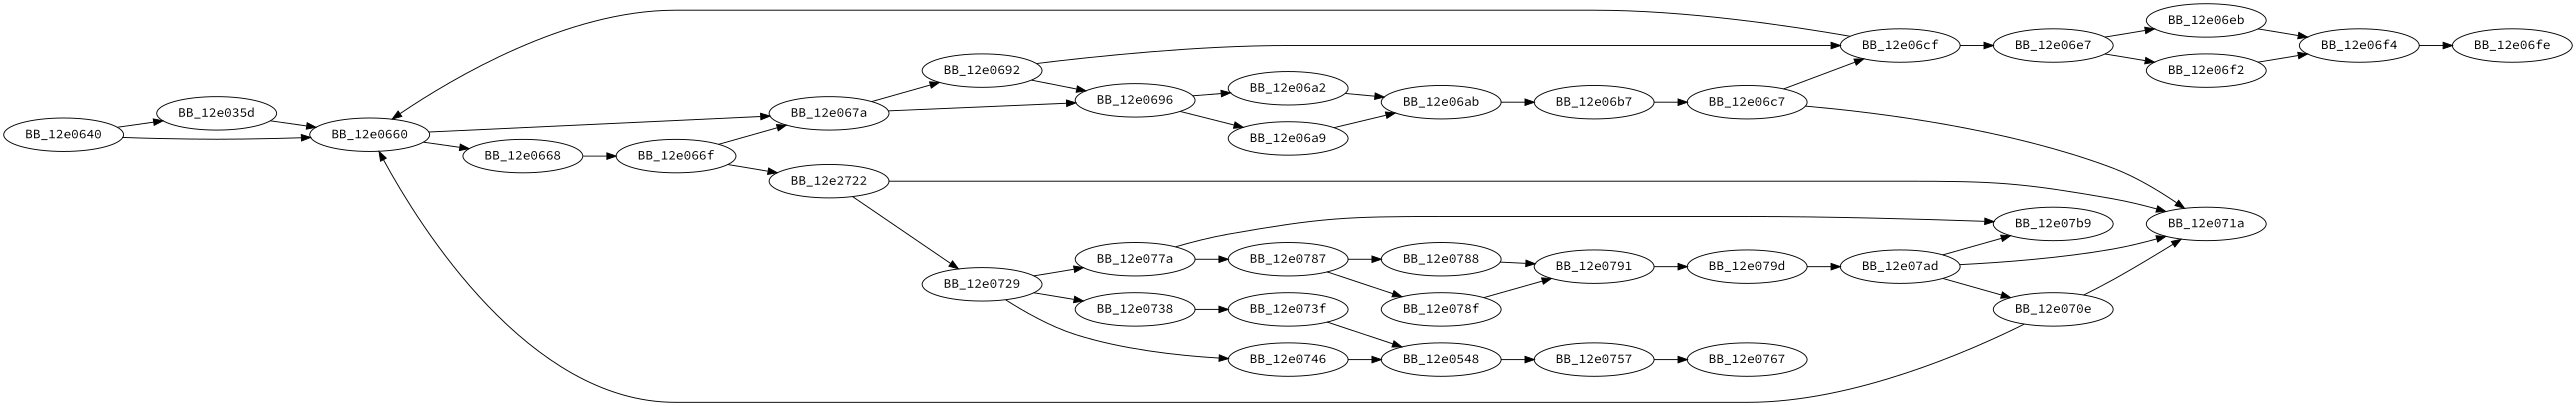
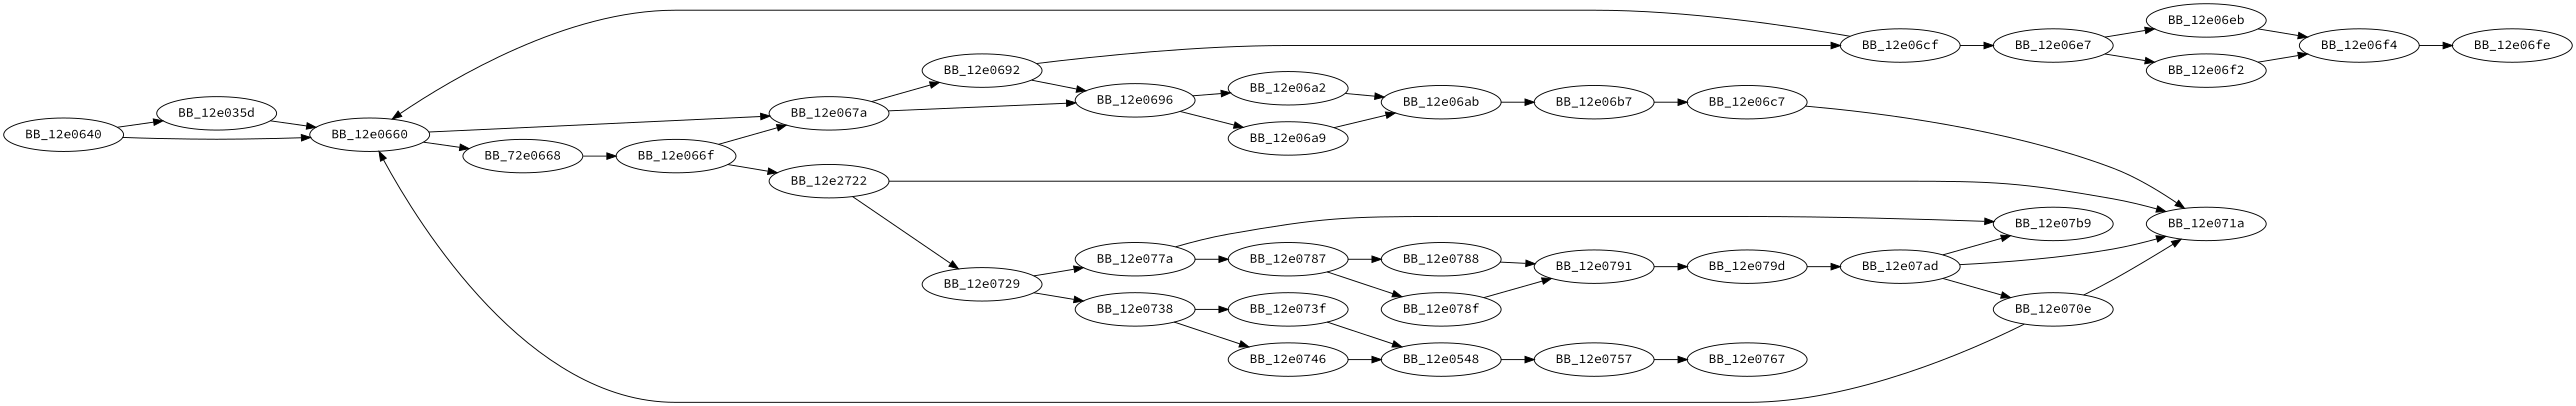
edge "BB_12e06c7" -> "BB_12e06cf": removed
node "BB_12e0668": label "BB_12e0668" -> "BB_72e0668"
edge "BB_12e0729" -> "BB_12e0746": now "BB_12e0738" -> "BB_12e0746"
